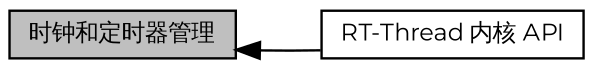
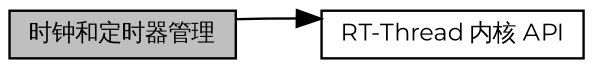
edge "RT-Thread 内核 API" -> "时钟和定时器管理": reversed
